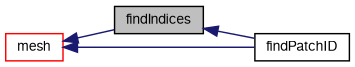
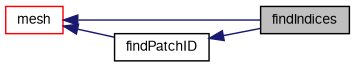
edge "findPatchID" -> "findIndices": reversed
